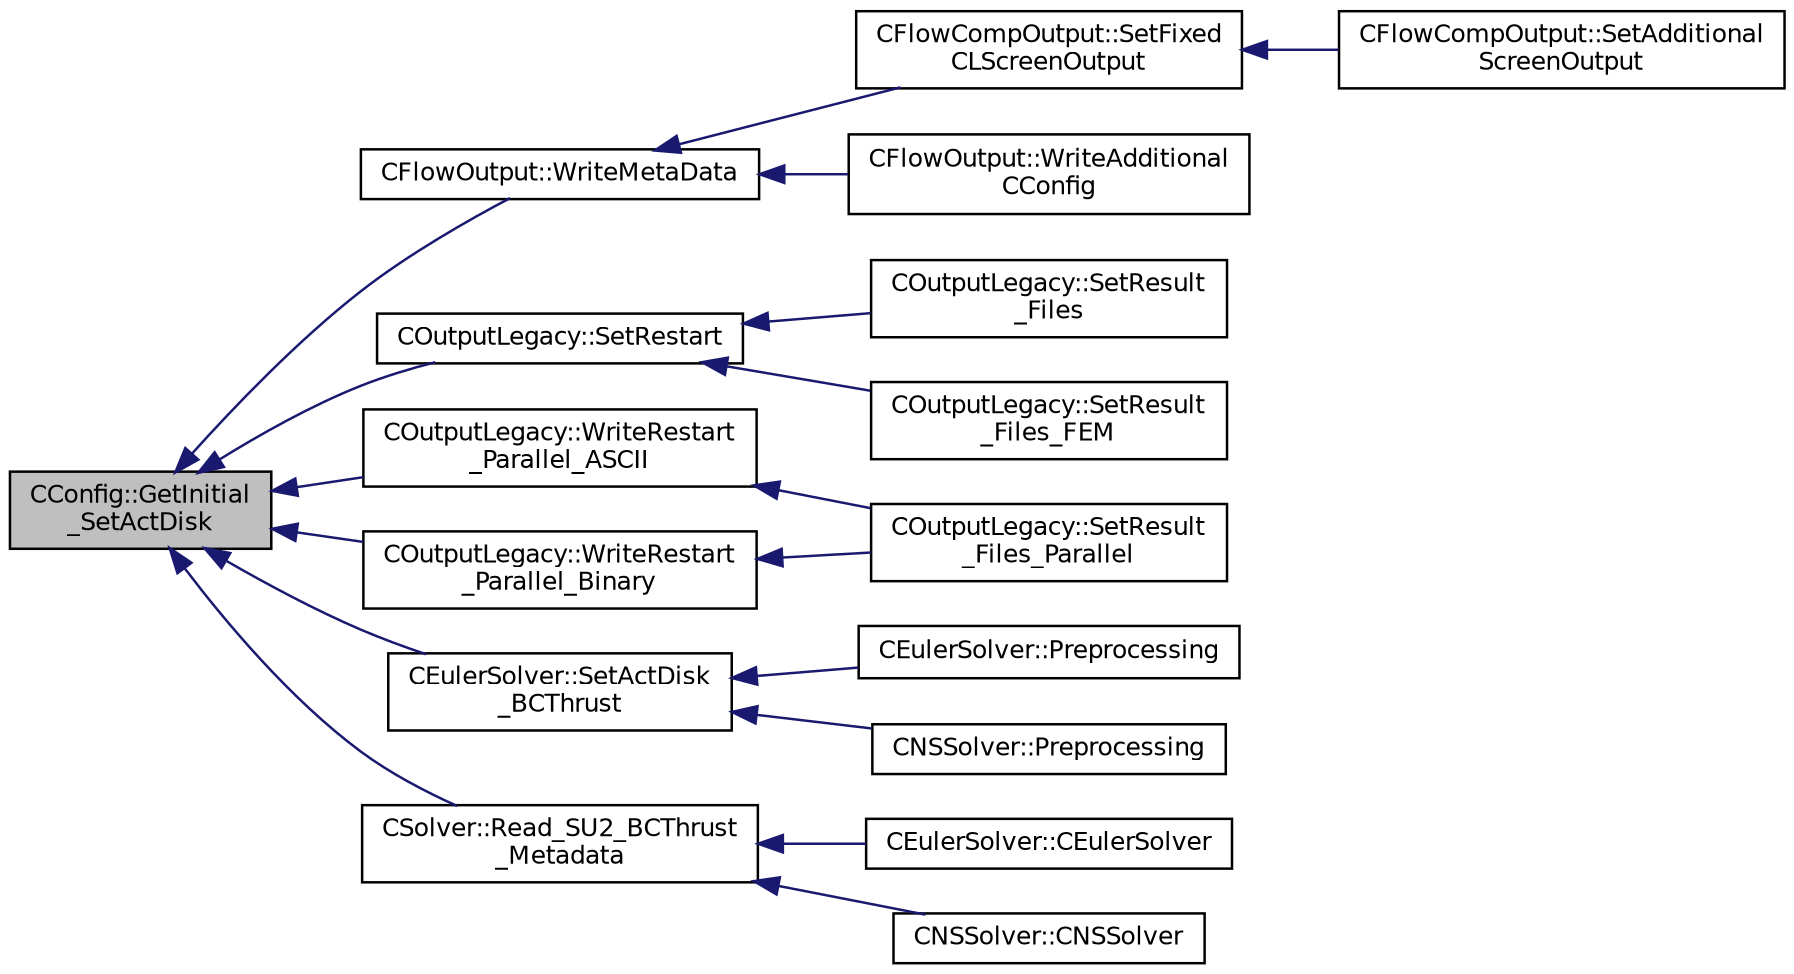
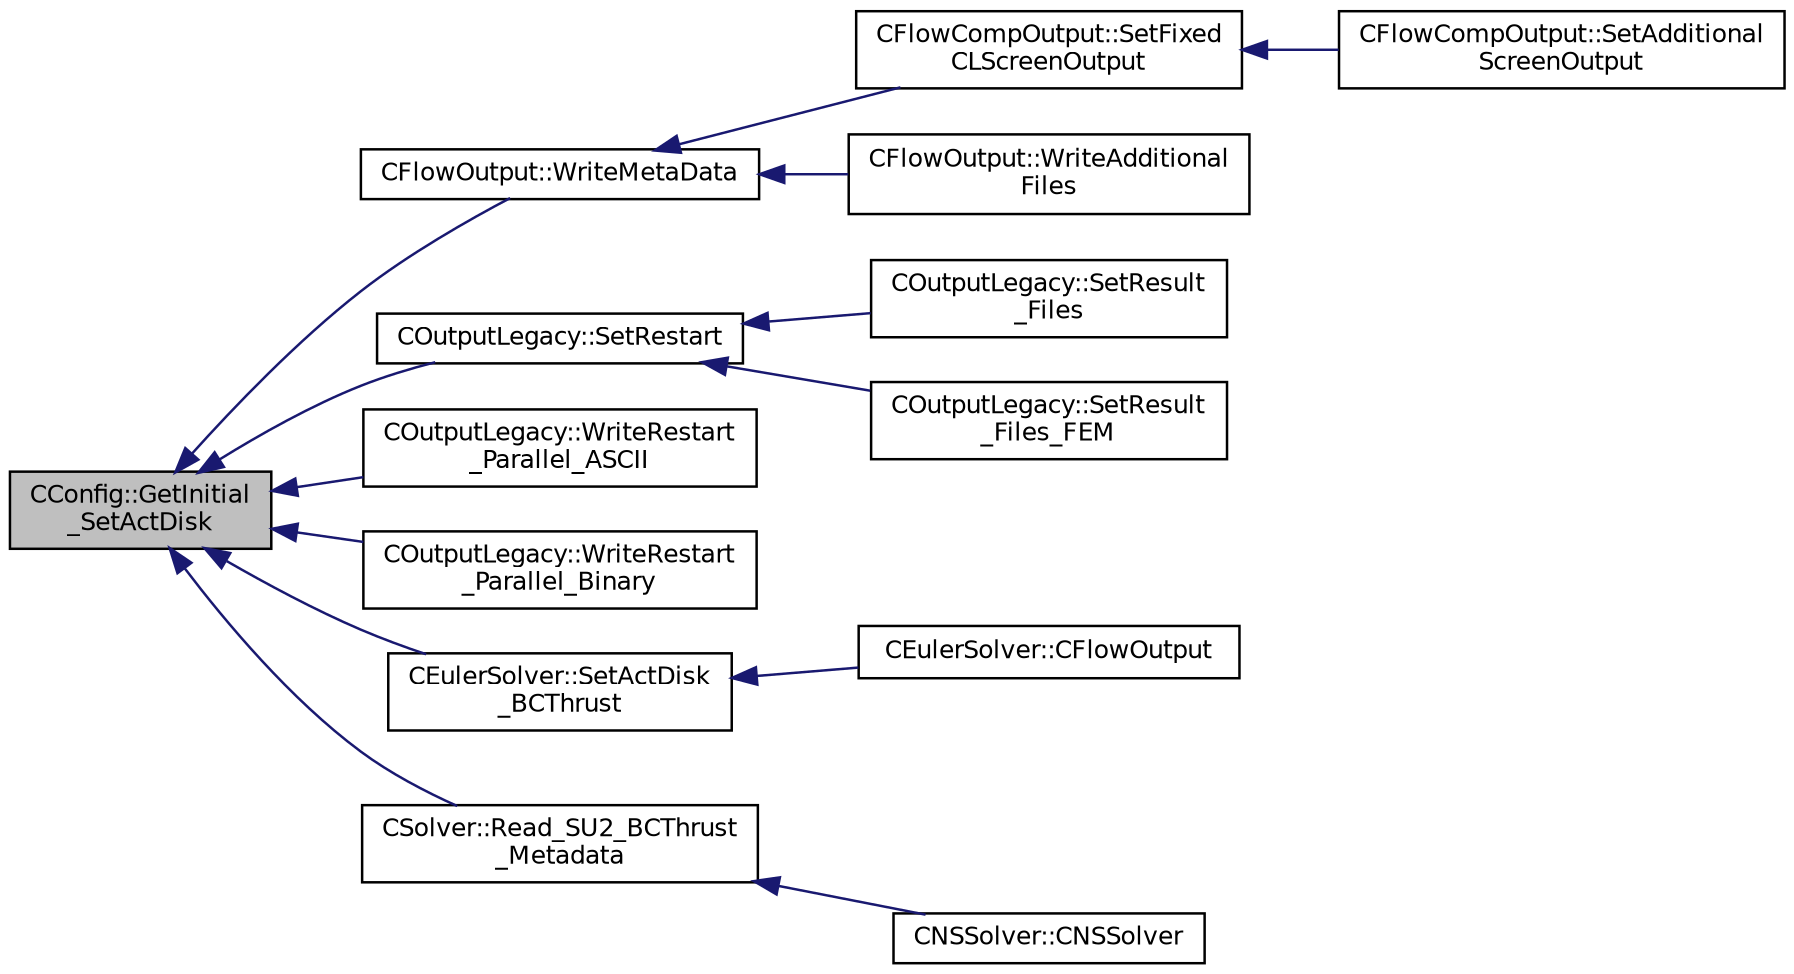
node "CFlowOutput::WriteAdditional CConfig": label "CFlowOutput::WriteAdditional CConfig" -> "CFlowOutput::WriteAdditional Files"
node "COutputLegacy::SetResult _Files_Parallel": removed
node "CEulerSolver::Preprocessing": label "CEulerSolver::Preprocessing" -> "CEulerSolver::CFlowOutput"
node "CNSSolver::Preprocessing": removed
node "CEulerSolver::CEulerSolver": removed
